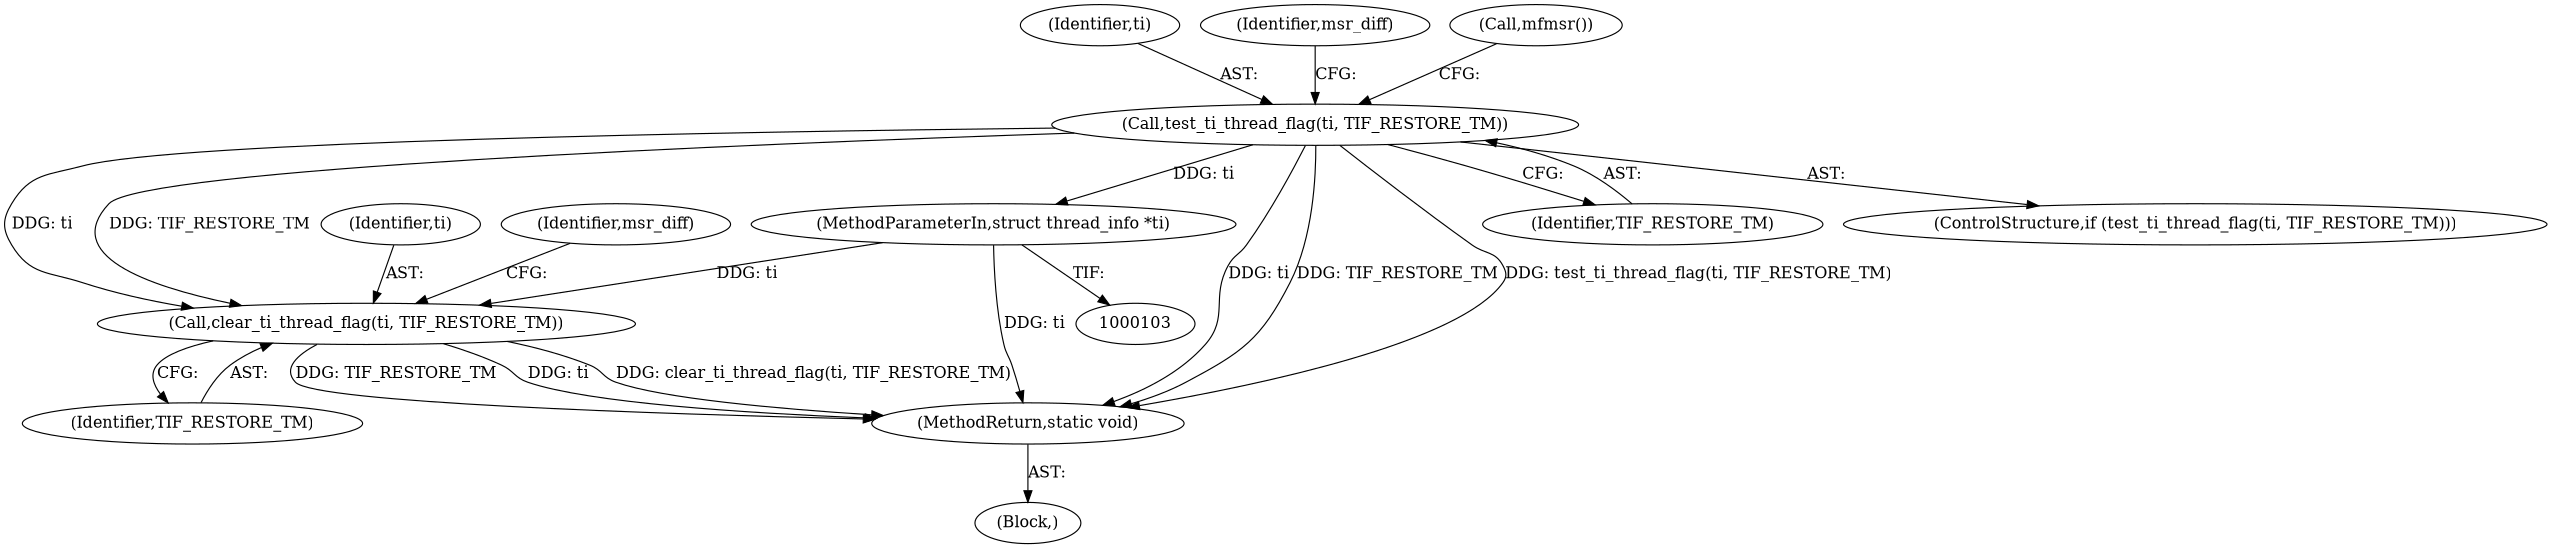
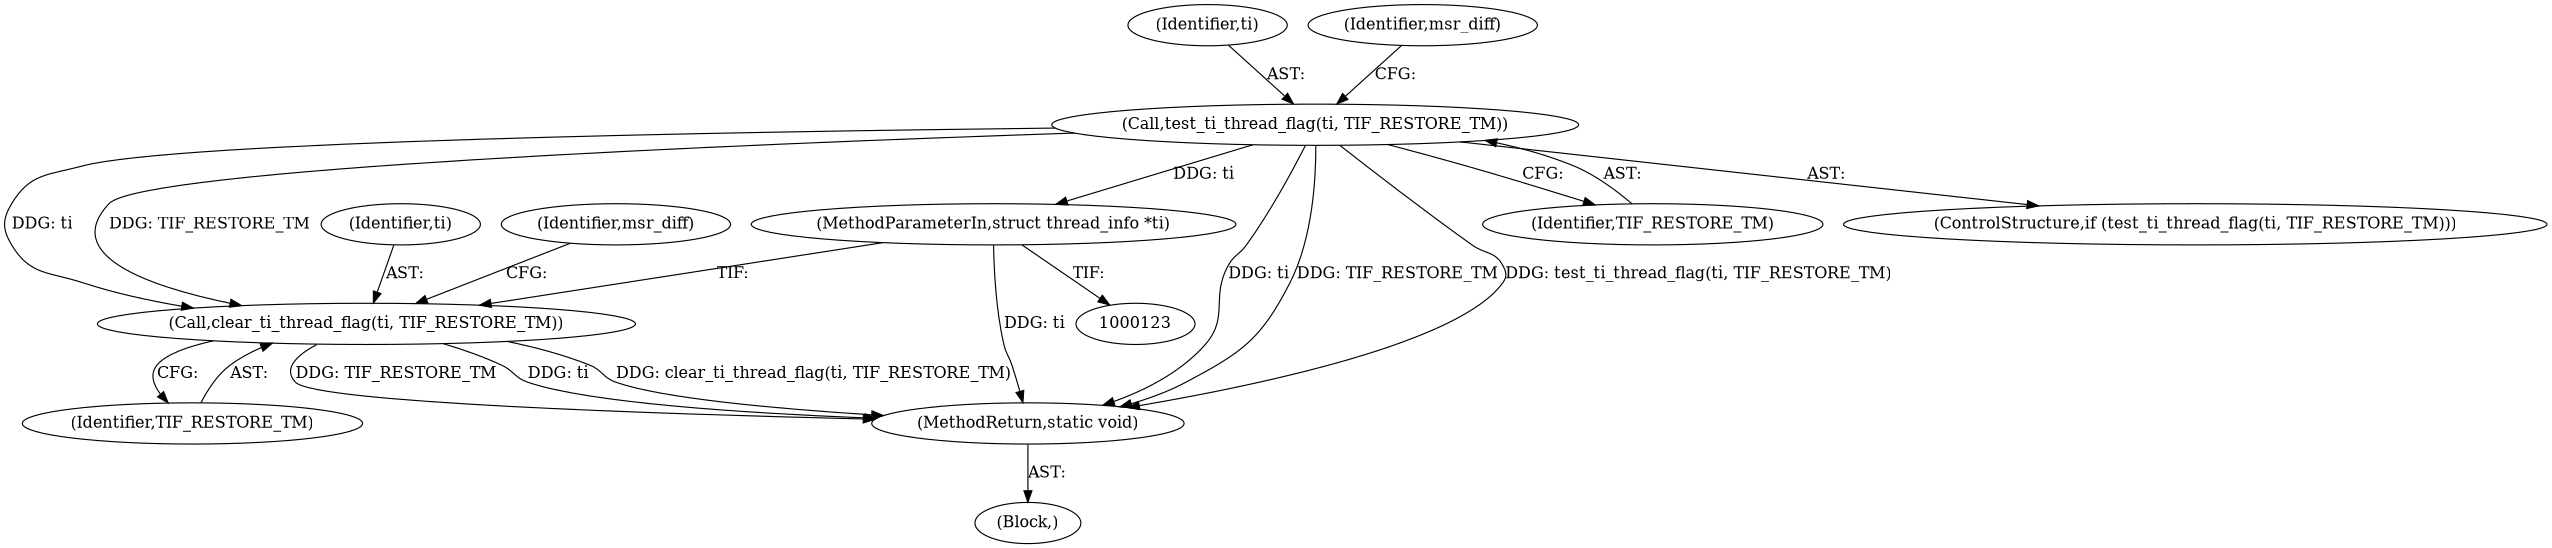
node "(Call,mfmsr())": removed
edge "(MethodParameterIn,struct thread_info *ti)" -> "(Call,clear_ti_thread_flag(ti, TIF_RESTORE_TM))": label "DDG: ti" -> "TIF: "
node "1000103": label "1000103" -> "1000123"
